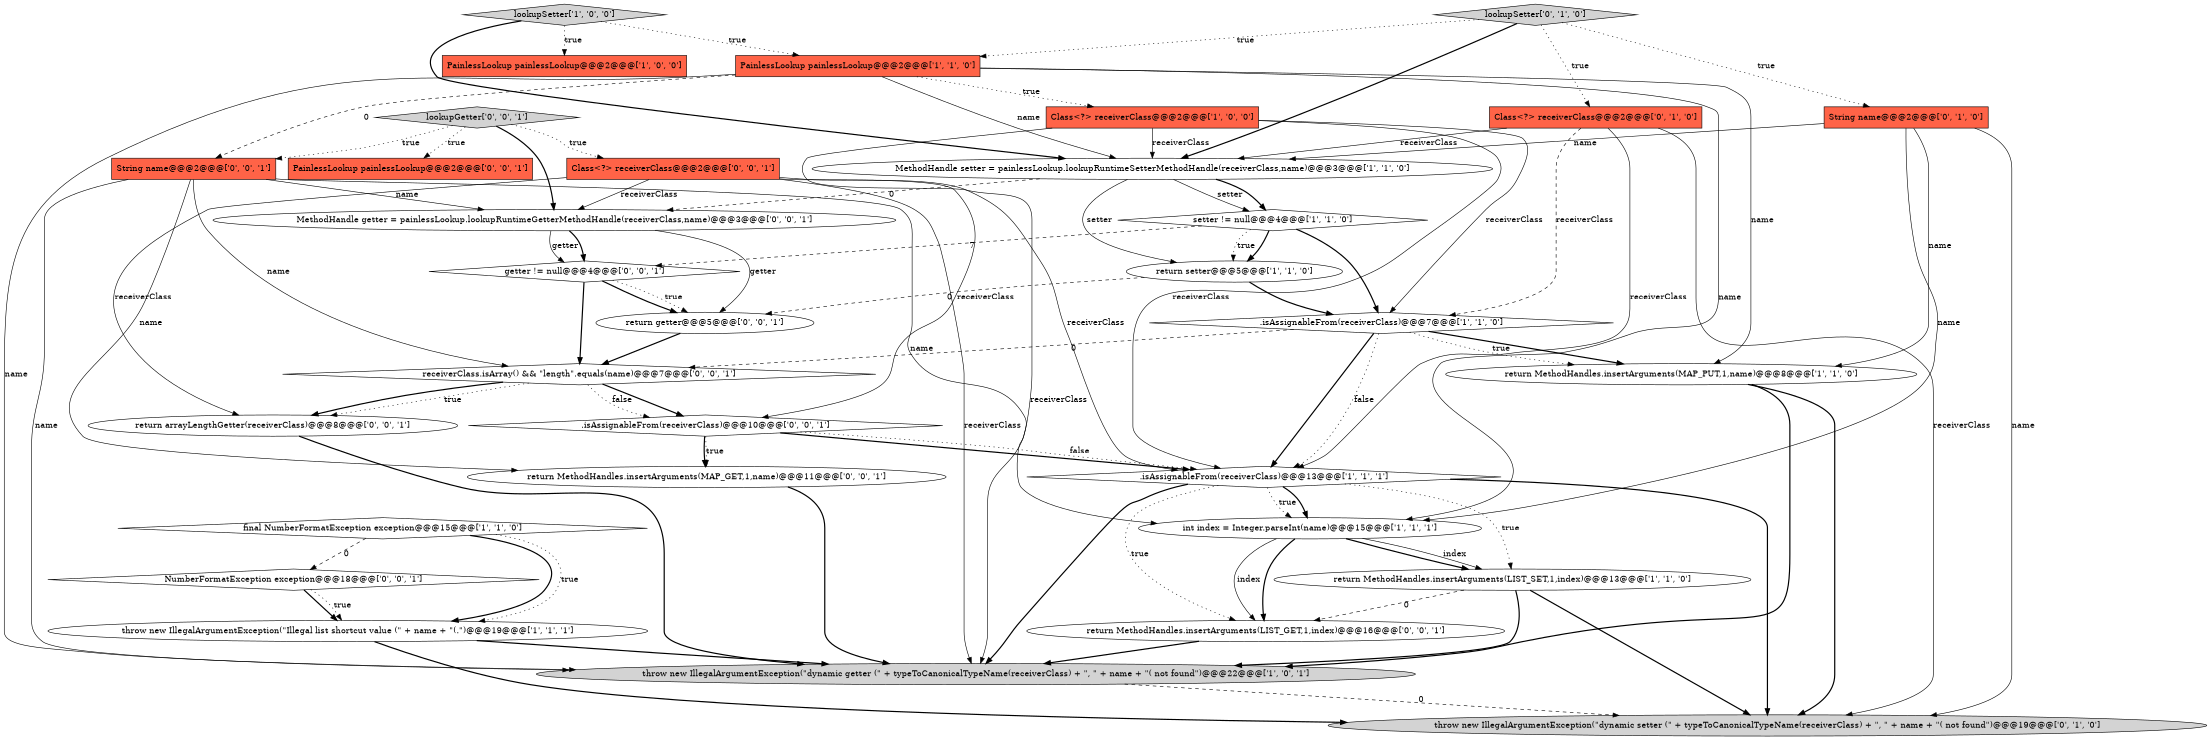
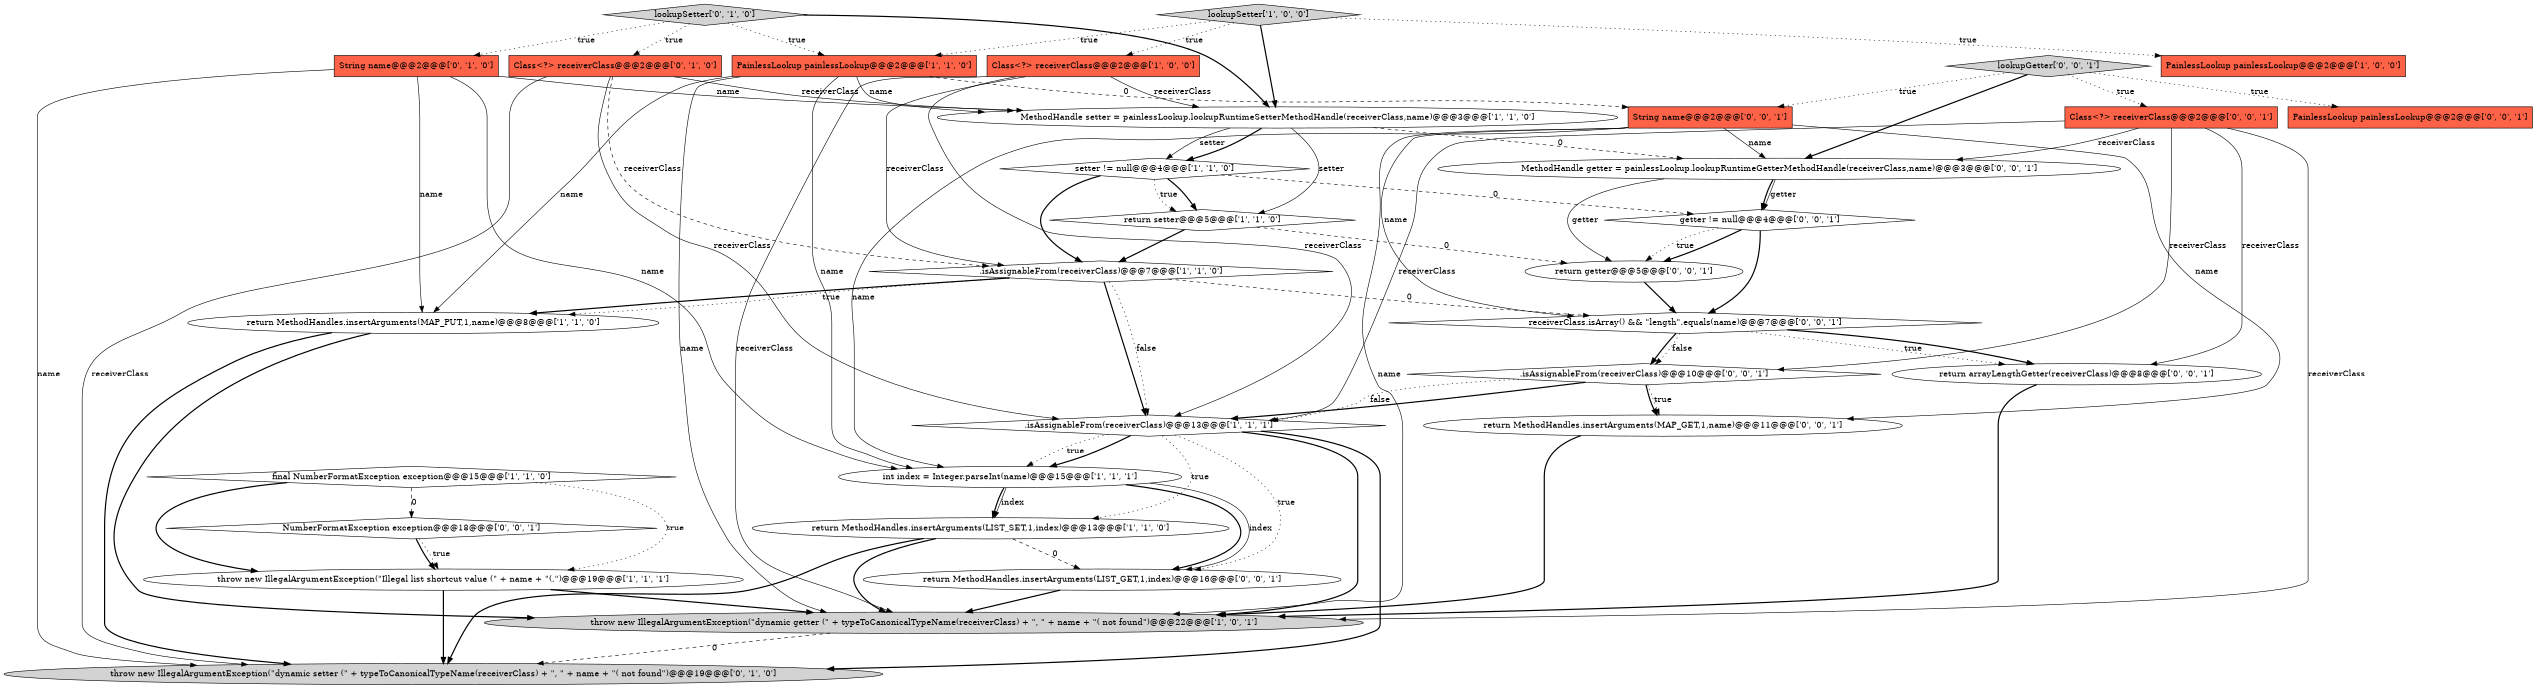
edge "PainlessLookup painlessLookup@@@2@@@['1', '1', '0']" -> "Class<?> receiverClass@@@2@@@['1', '0', '0']": now "lookupSetter['1', '0', '0']" -> "Class<?> receiverClass@@@2@@@['1', '0', '0']"
edge "setter != null@@@4@@@['1', '1', '0']" -> "getter != null@@@4@@@['0', '0', '1']": label "7" -> "0"
node "return setter@@@5@@@['1', '1', '0']": shape ellipse -> diamond
